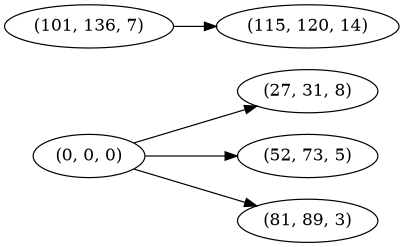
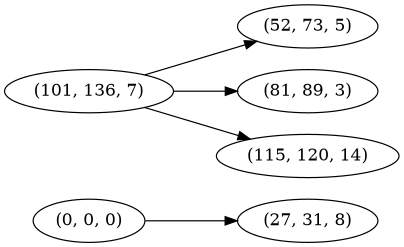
edge "(0, 0, 0)" -> "(52, 73, 5)": now "(101, 136, 7)" -> "(52, 73, 5)"
edge "(0, 0, 0)" -> "(81, 89, 3)": now "(101, 136, 7)" -> "(81, 89, 3)"
